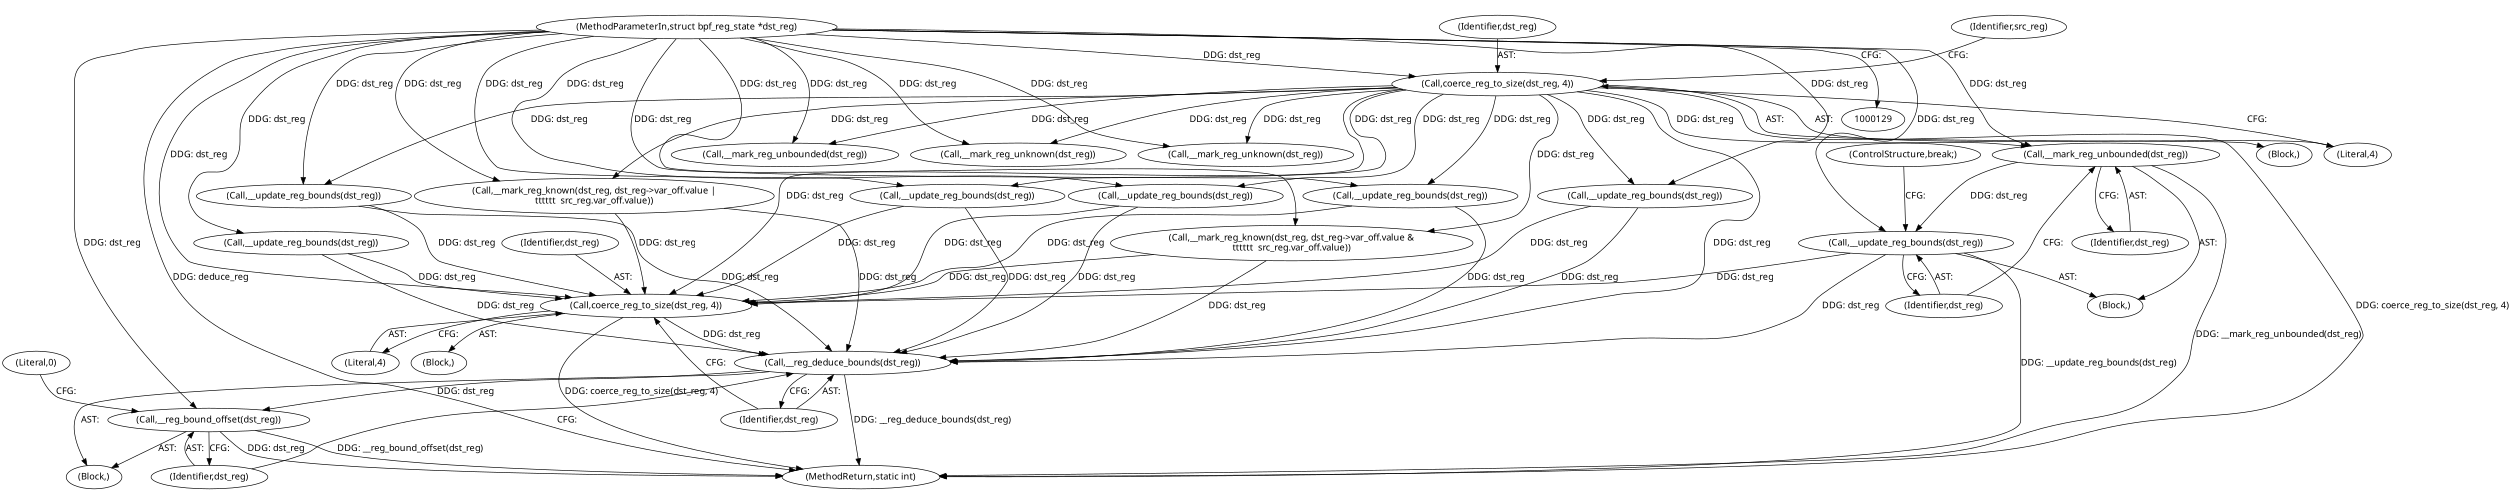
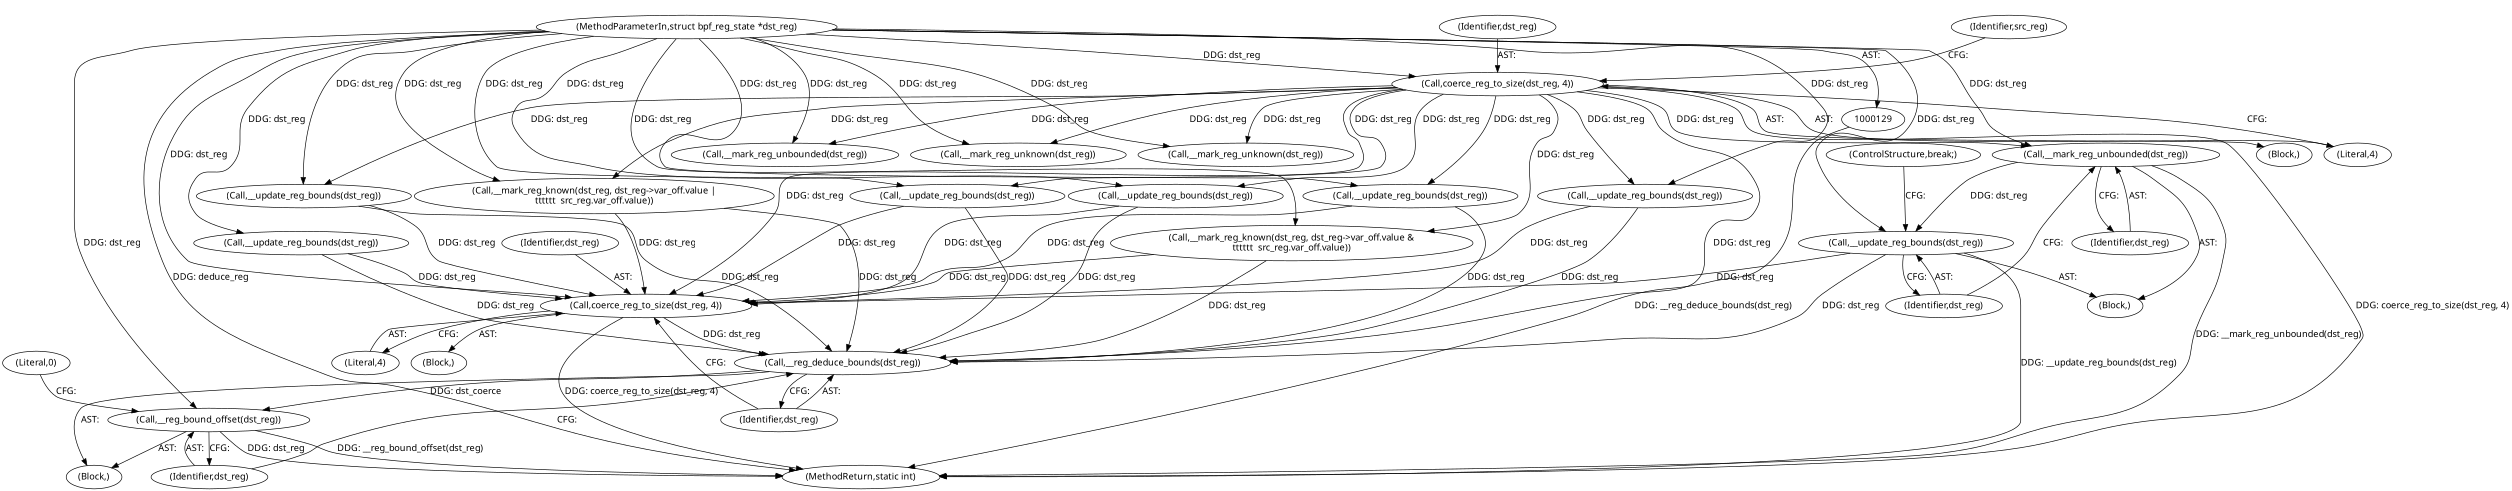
edge "(MethodParameterIn,struct bpf_reg_state *dst_reg)" -> "1000129": label "CFG: " -> "AST: "
edge "(Call,__reg_deduce_bounds(dst_reg))" -> "(Call,__reg_bound_offset(dst_reg))": label "DDG: dst_reg" -> "DDG: dst_coerce"
edge "(Call,__reg_deduce_bounds(dst_reg))" -> "(MethodReturn,static int)": now "1000129" -> "(MethodReturn,static int)"
